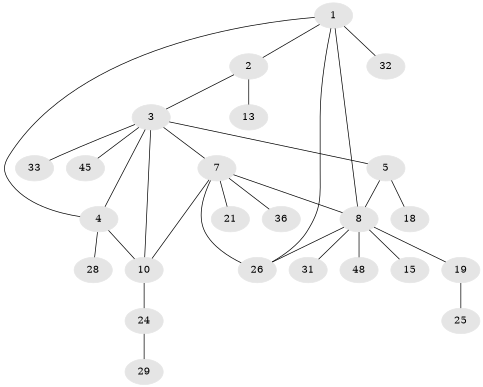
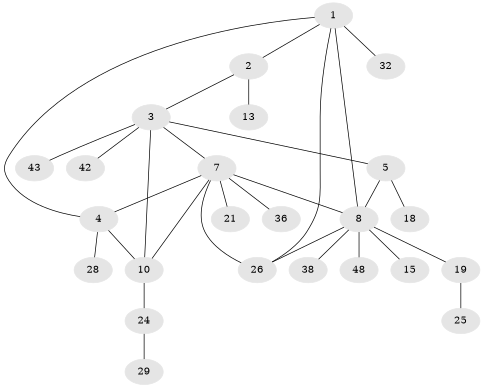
node "33": label "33" -> "43"
node "45": label "45" -> "42"
edge "3" -- "4": now "7" -- "4"
node "31": label "31" -> "38"
